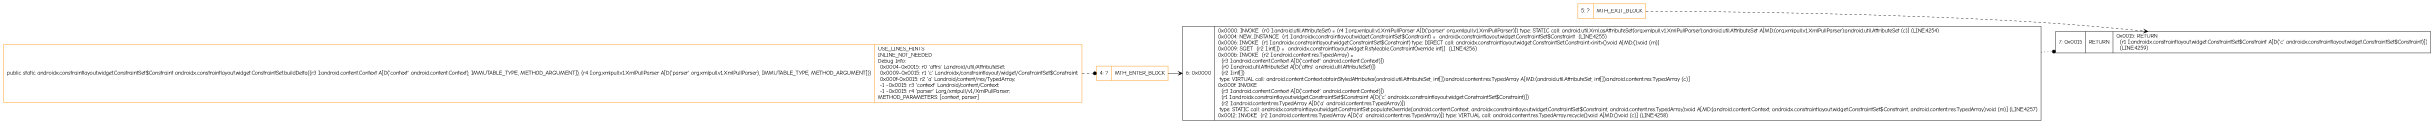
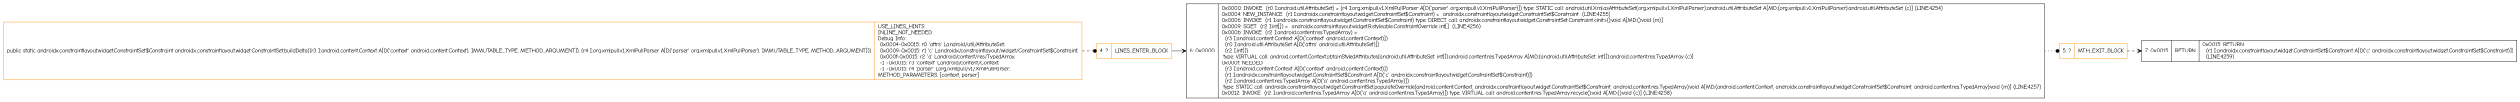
edge "6: 0x0000" -> "7: 0x0015": now "6: 0x0000" -> "5: ?"
node "4: ?": text "MTH_ENTER_BLOCK" -> "LINES_ENTER_BLOCK"
node "6: 0x0000": text "0x000f: INVOKE" -> "0x000f: NEEDED"
